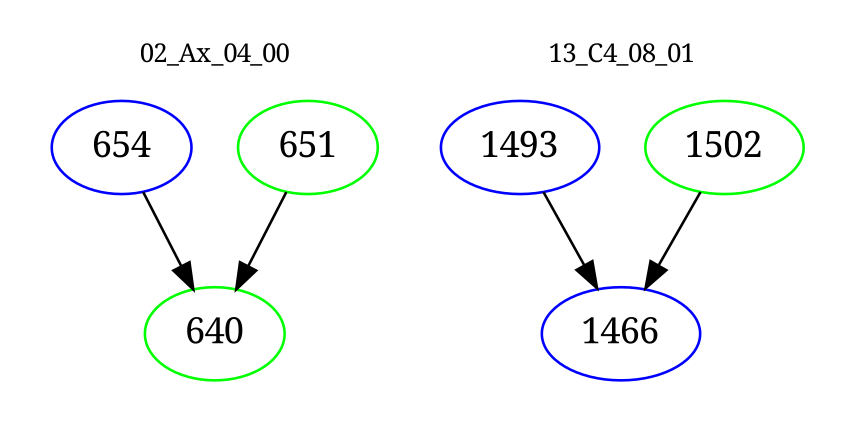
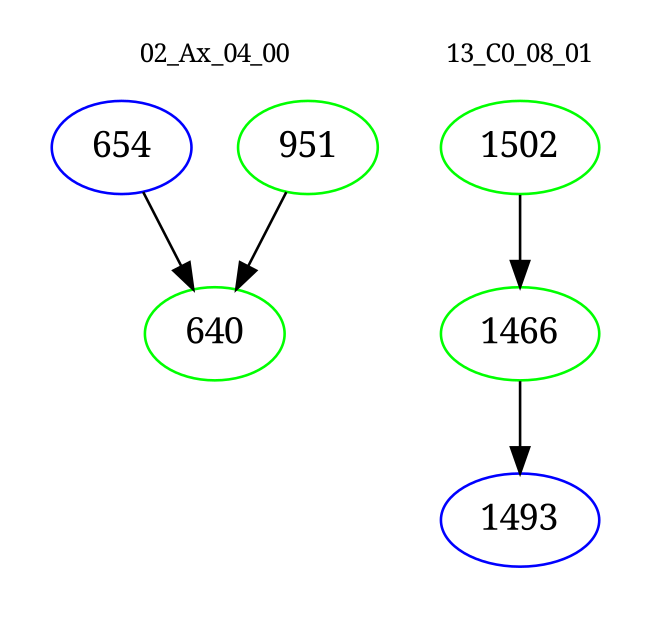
cluster "13_C4_08_01": label "13_C4_08_01" -> "13_C0_08_01"
node "651": label "651" -> "951"
edge "1493" -> "1466": reversed
node "1466": color blue -> green
